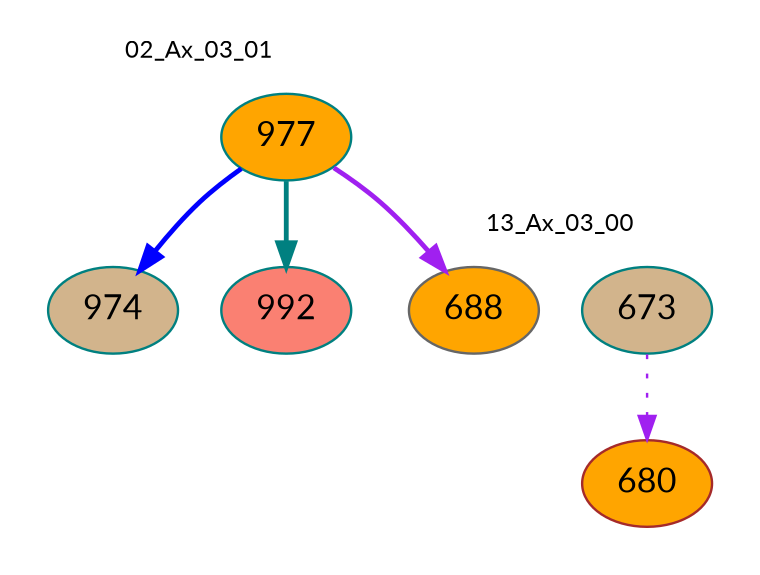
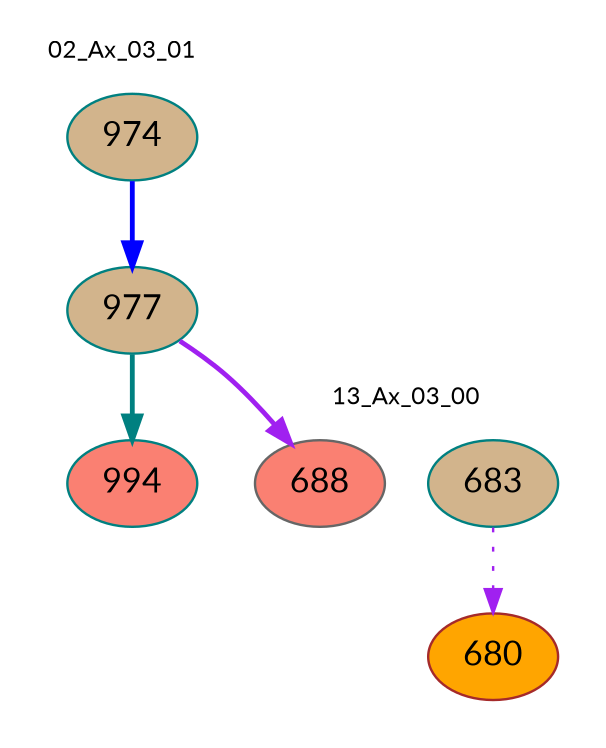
node "977": fillcolor orange -> tan
edge "977" -> "974": reversed
node "992": label "992" -> "994"
node "688": fillcolor orange -> salmon
node "673": label "673" -> "683"
